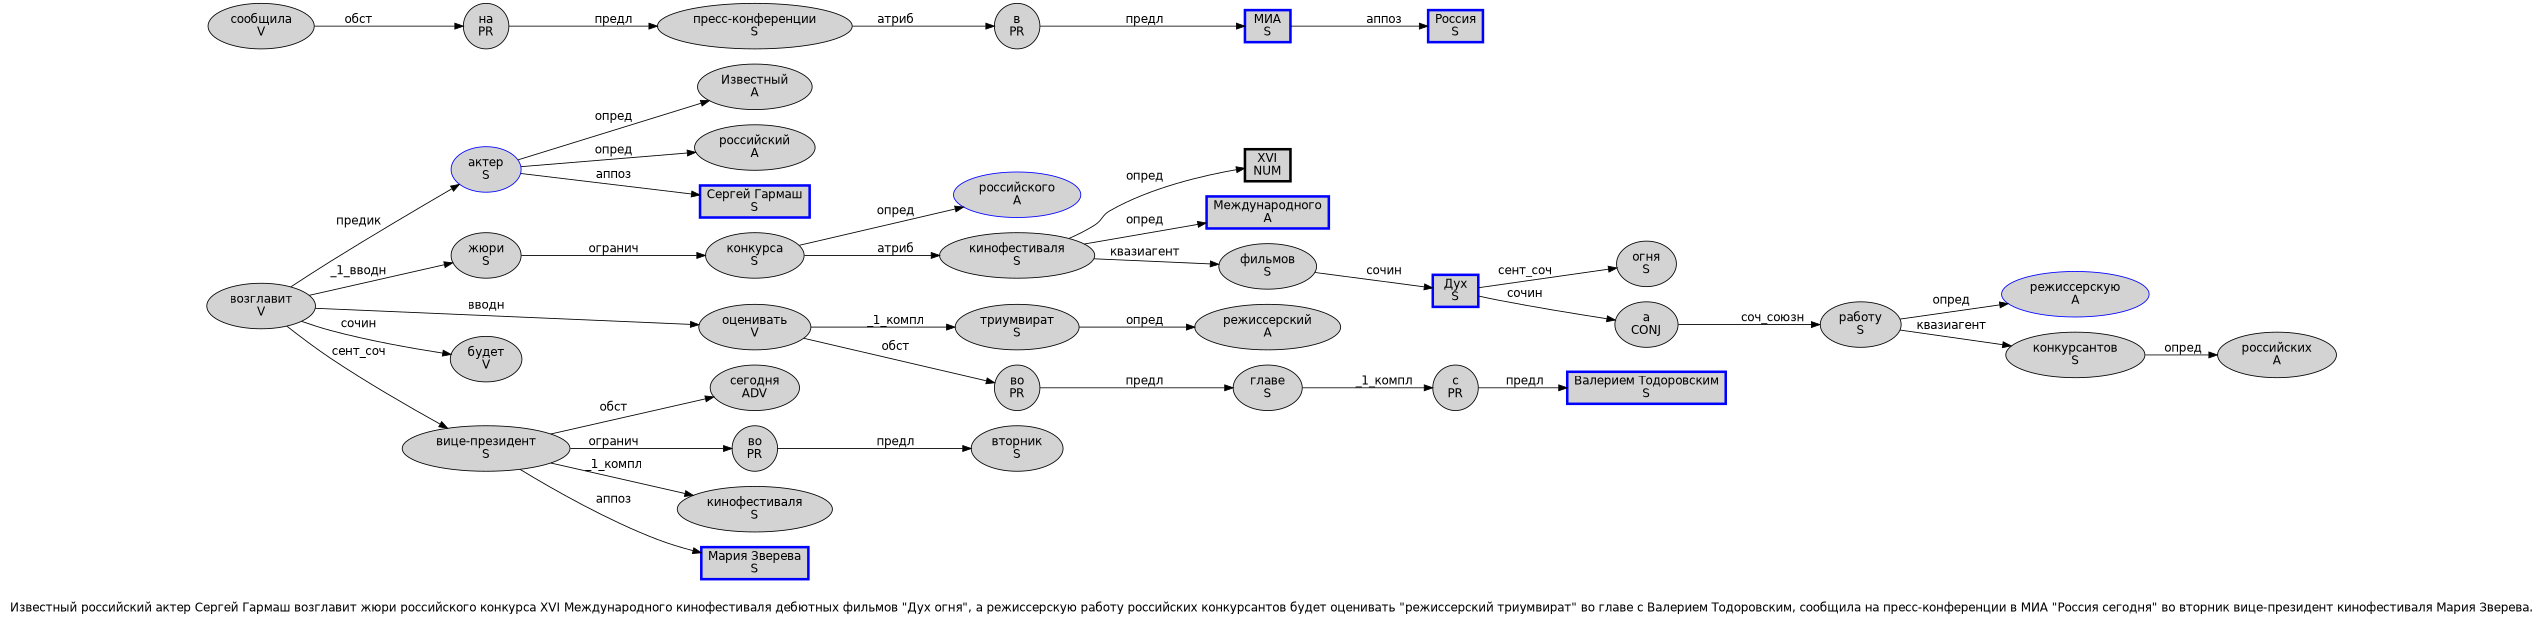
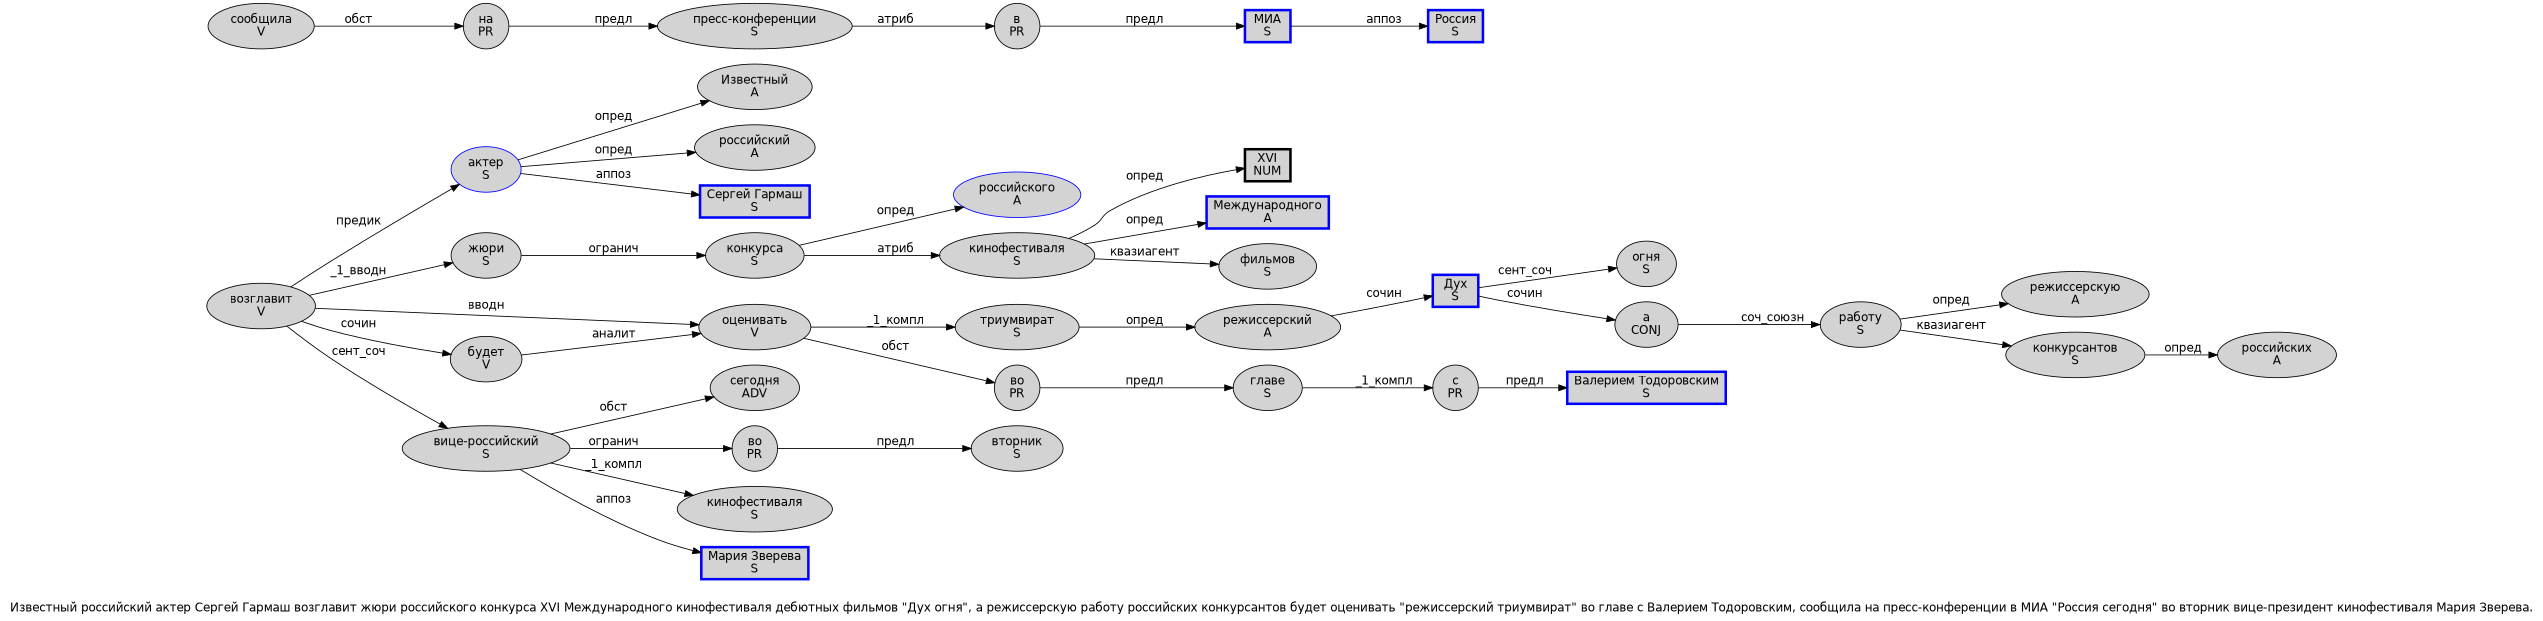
edge "фильмов S" -> "Дух S": now "режиссерский A" -> "Дух S"
node "режиссерскую A": color blue -> black
edge "будет V" -> "оценивать V": added, label "аналит"
node "вице-президент S": label "вице-президент S" -> "вице-российский S"
